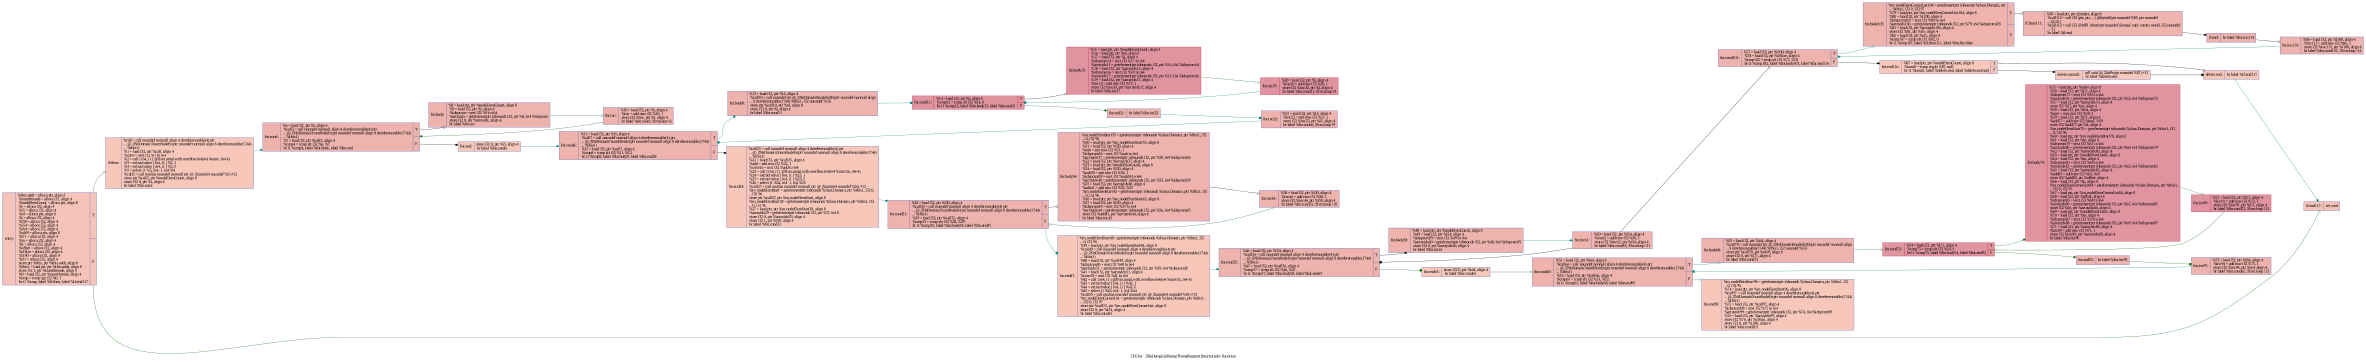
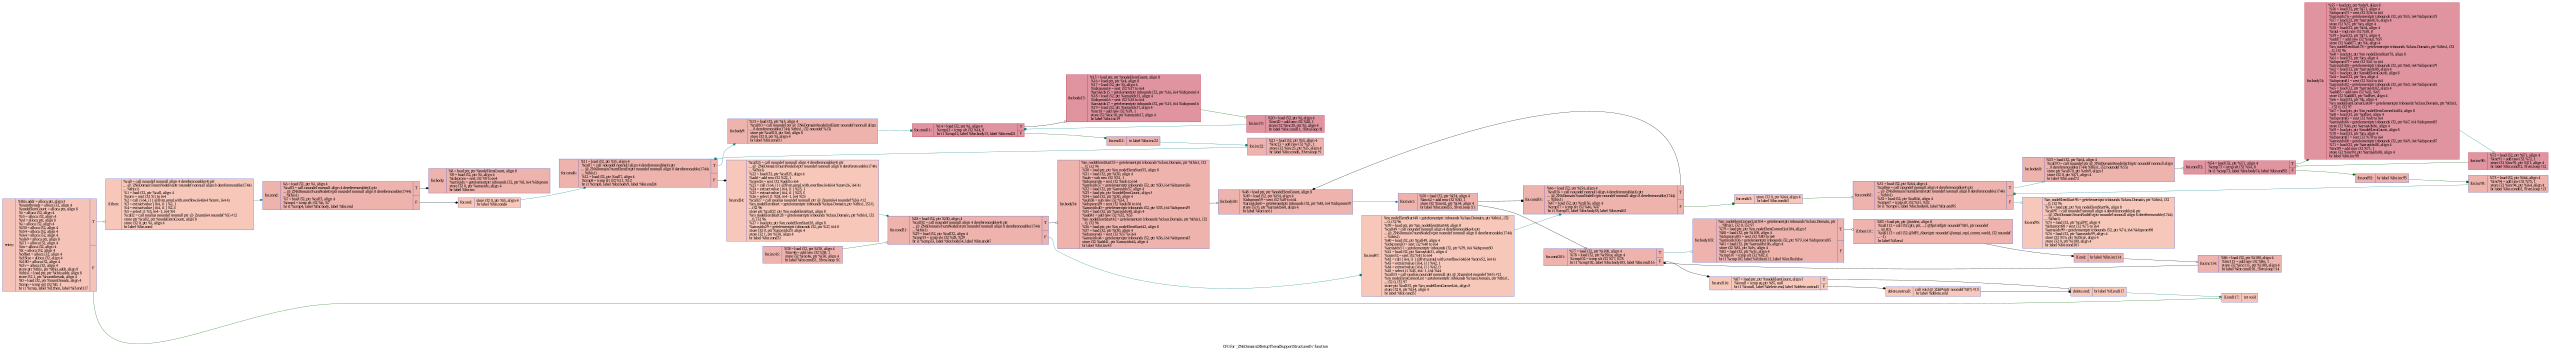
edge "for.inc114:" -> "for.cond101:": color teal -> black
node "for.inc:": removed
edge "for.cond:" -> "for.body:": arrowhead odot -> diamond
edge "for.body34:" -> "for.inc45:": now "for.body34:" -> "for.body58:"
